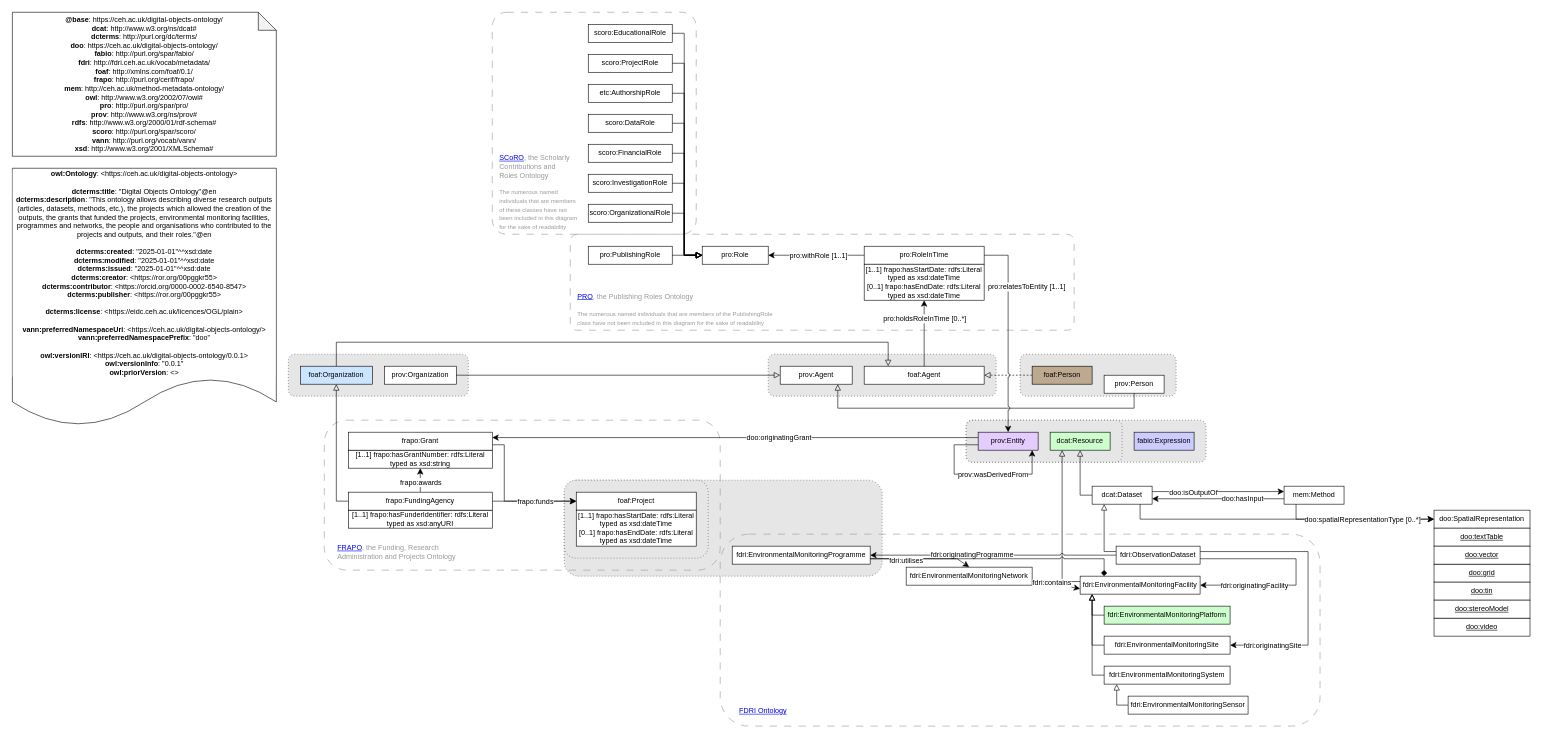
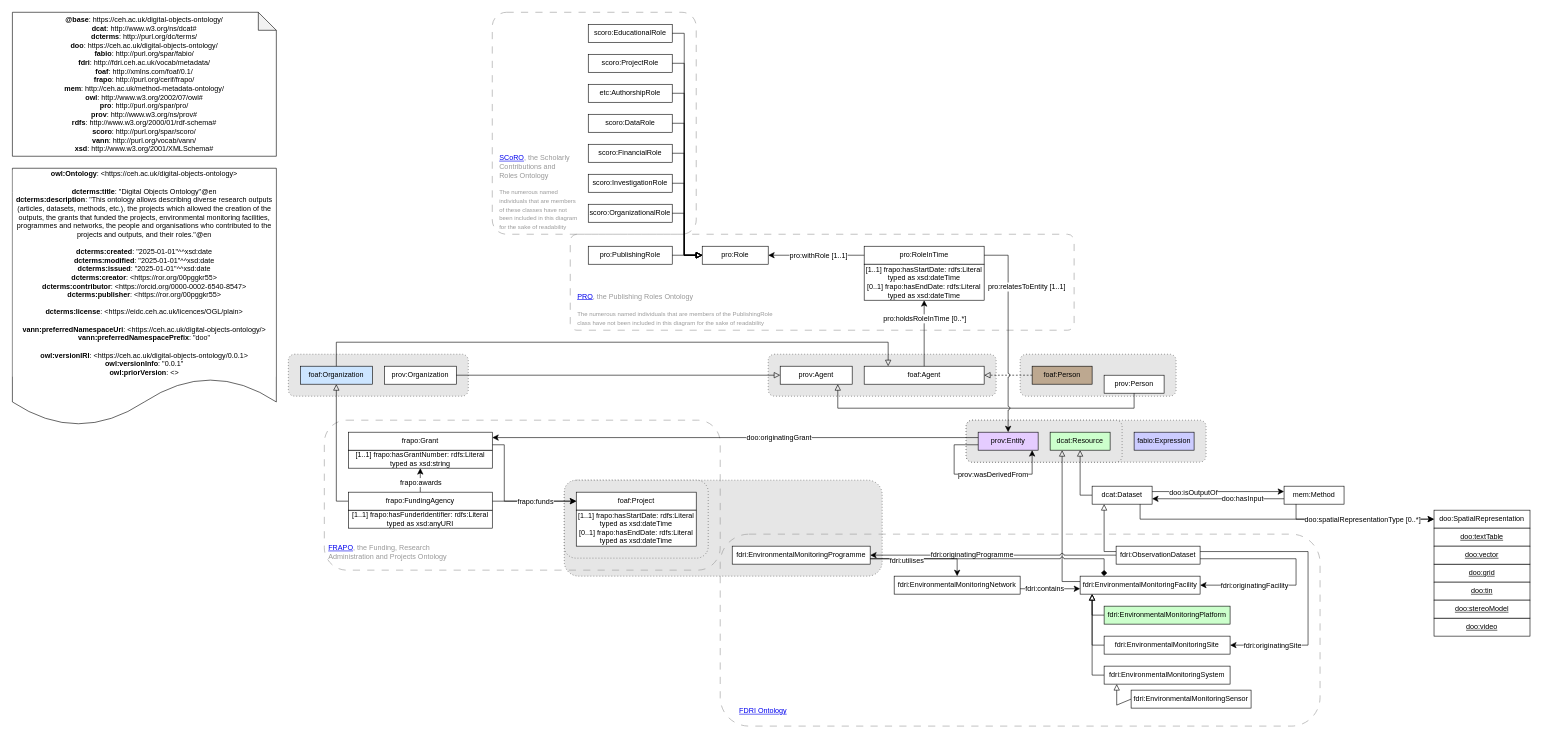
node "FRAPO, the Funding, Research Administration and Projects Ontology": moved (402, 552) -> (393, 552)
node "fdri:EnvironmentalMonitoringNetwork": moved (969, 576) -> (957, 585)
node "fdri:EnvironmentalMonitoringSensor": moved (1188, 705) -> (1191, 699)
